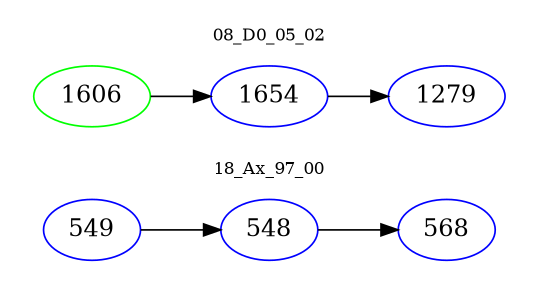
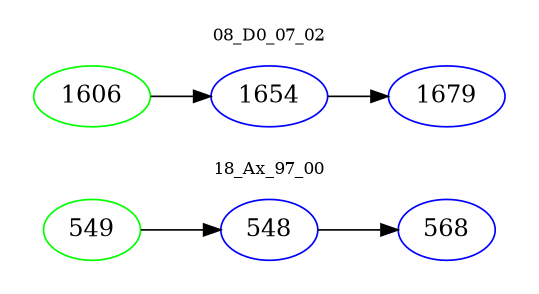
cluster "08_D0_05_02": label "08_D0_05_02" -> "08_D0_07_02"
node "1279": label "1279" -> "1679"
node "549": color blue -> green
